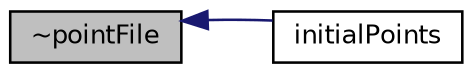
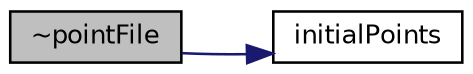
edge "initialPoints" -> "~pointFile": reversed
